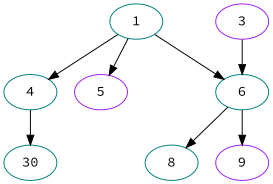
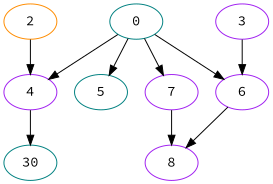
node "2": added
node "1": label "1" -> "0"
node "4": color teal -> purple
node "5": color purple -> teal
node "7": added
node "6": color teal -> purple
node "8": color teal -> purple
node "9": removed
